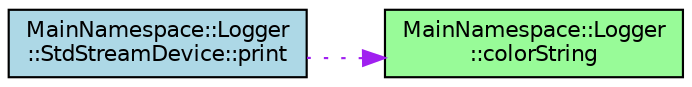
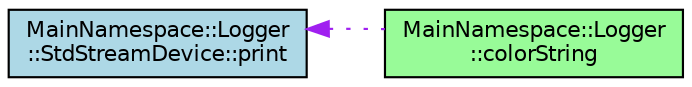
edge "MainNamespace::Logger ::StdStreamDevice::print" -> "MainNamespace::Logger ::colorString": reversed
